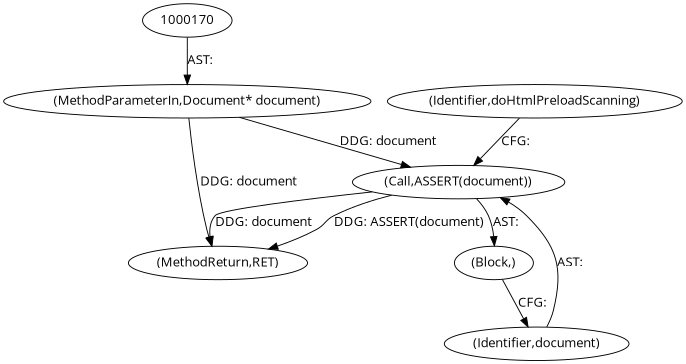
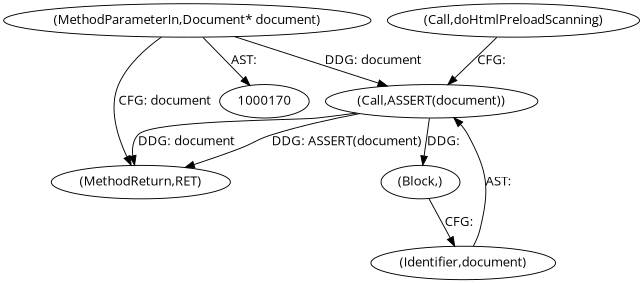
edge "1000170" -> "(MethodParameterIn,Document* document)": reversed
node "(Identifier,doHtmlPreloadScanning)": label "(Identifier,doHtmlPreloadScanning)" -> "(Call,doHtmlPreloadScanning)"
edge "(MethodParameterIn,Document* document)" -> "(MethodReturn,RET)": label "DDG: document" -> "CFG: document"
edge "(Call,ASSERT(document))" -> "(Block,)": label "AST: " -> "DDG: "
